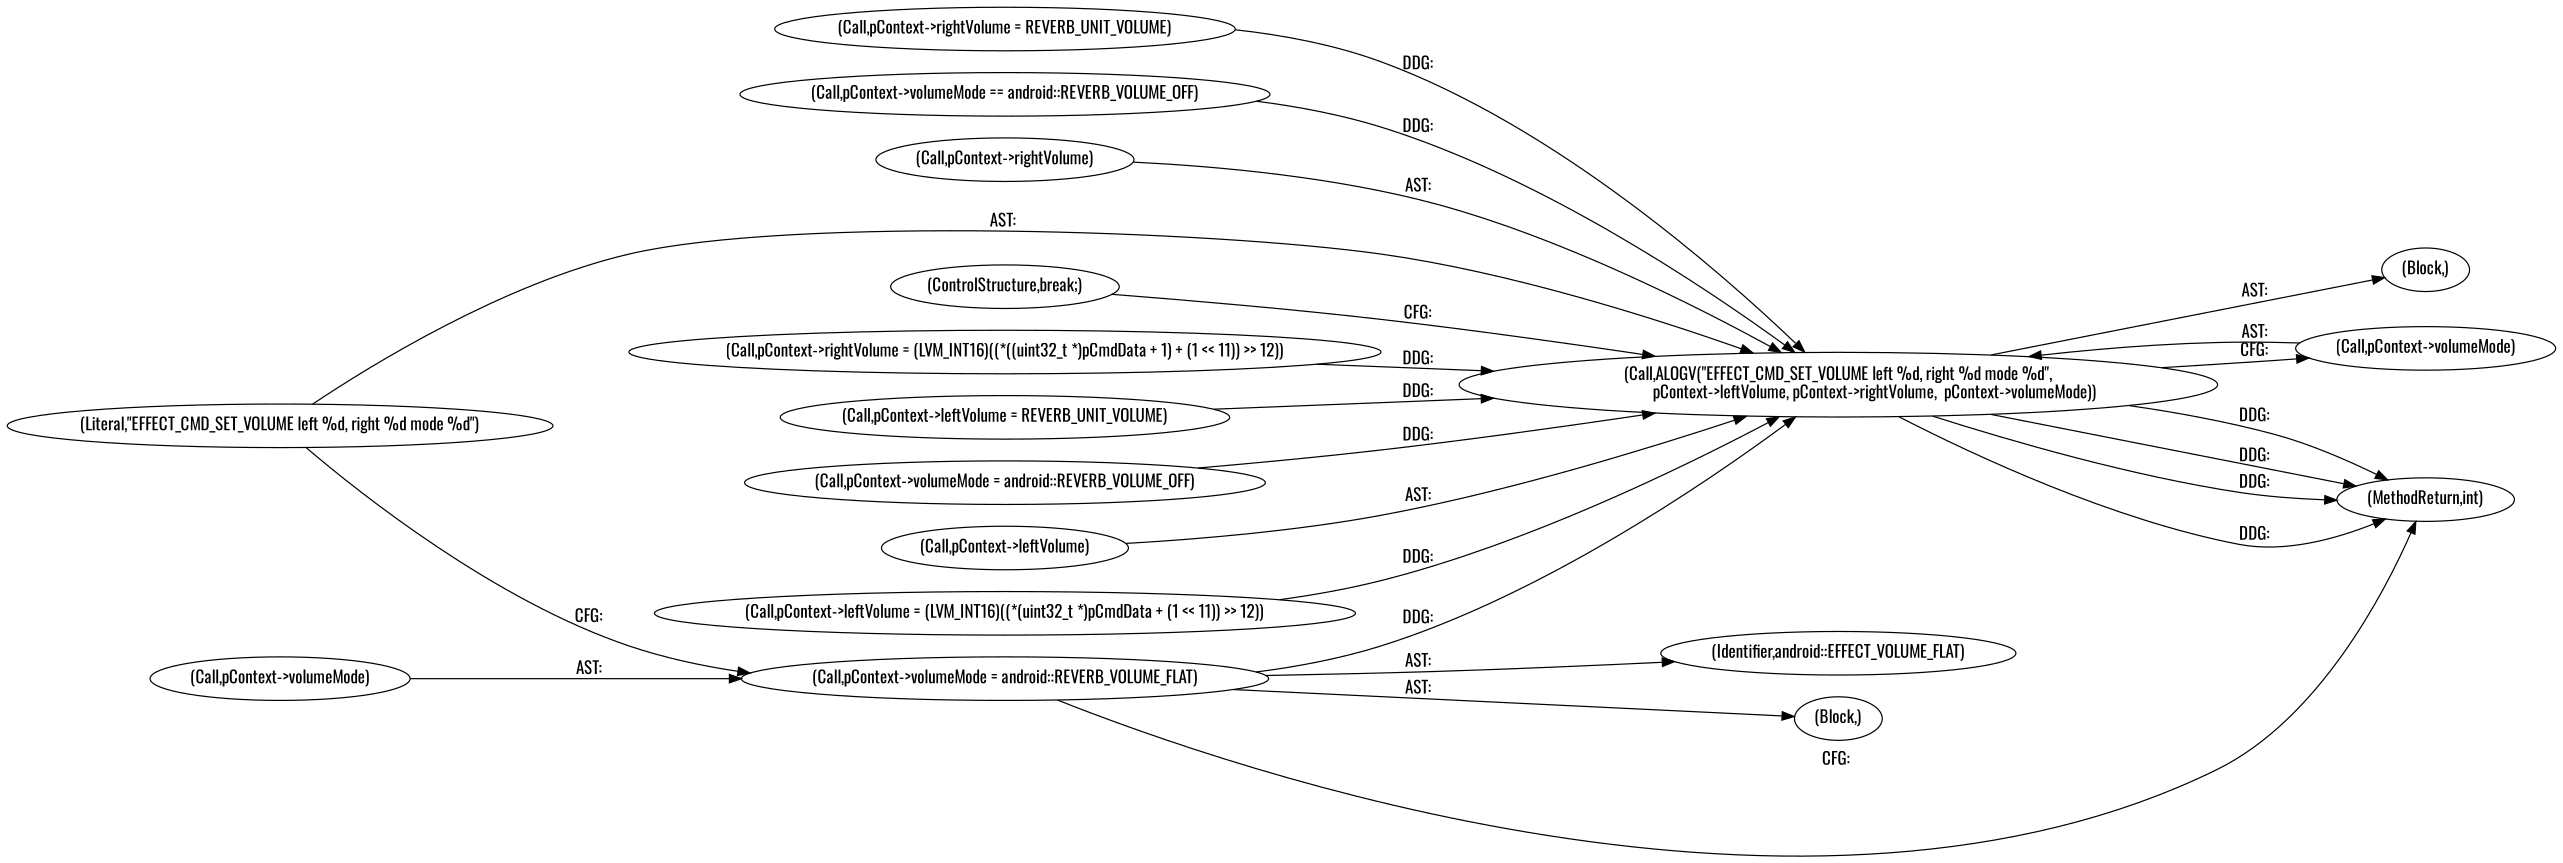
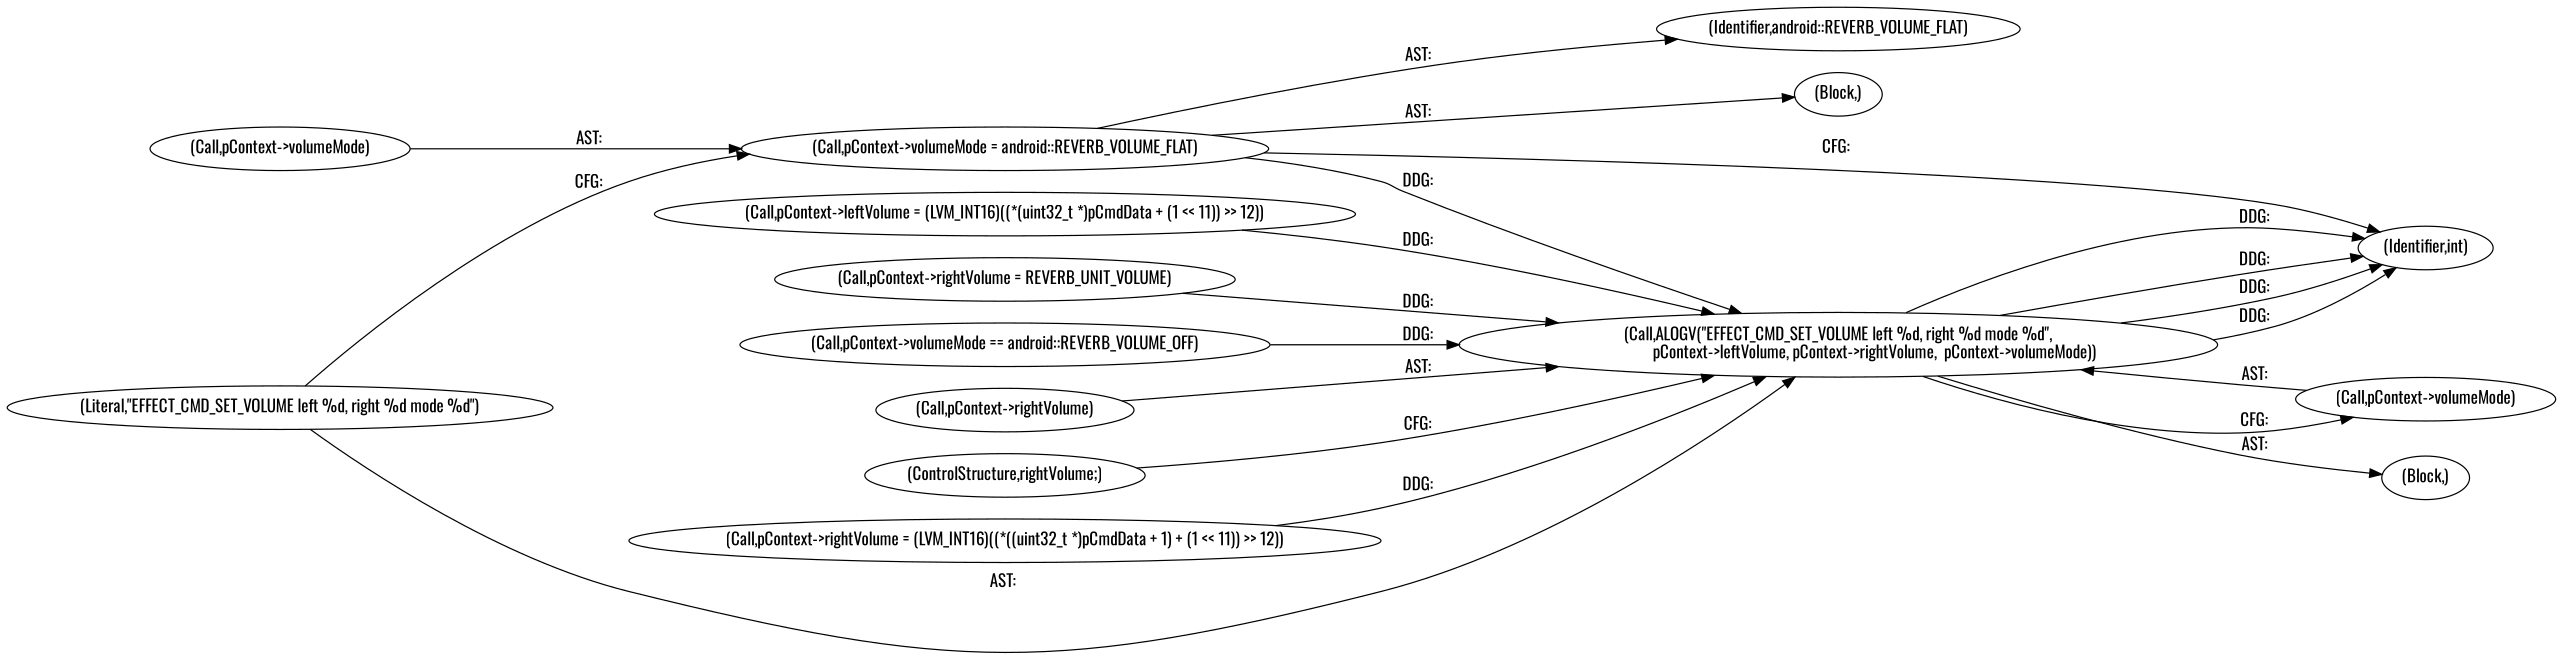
node "(ControlStructure,break;)": label "(ControlStructure,break;)" -> "(ControlStructure,rightVolume;)"
node "(Call,pContext->leftVolume = REVERB_UNIT_VOLUME)": removed
node "(Call,pContext->volumeMode = android::REVERB_VOLUME_OFF)": removed
node "(MethodReturn,int)": label "(MethodReturn,int)" -> "(Identifier,int)"
node "(Call,pContext->leftVolume)": removed
node "(Identifier,android::EFFECT_VOLUME_FLAT)": label "(Identifier,android::EFFECT_VOLUME_FLAT)" -> "(Identifier,android::REVERB_VOLUME_FLAT)"
